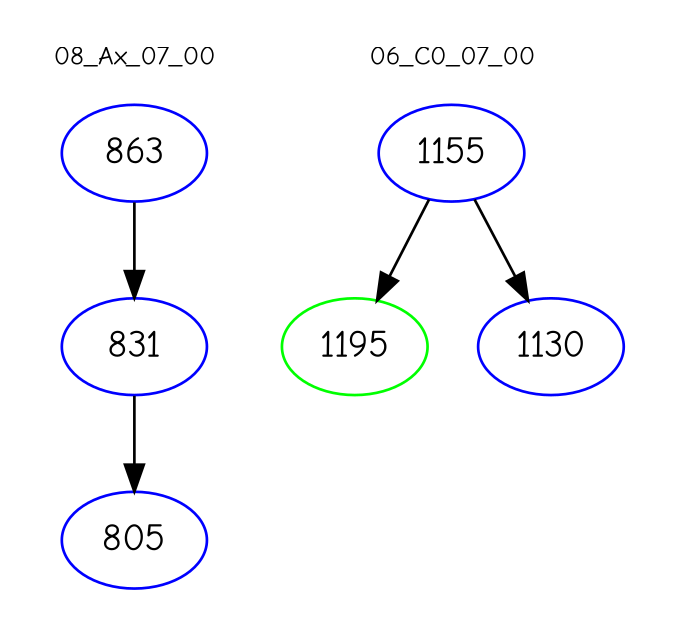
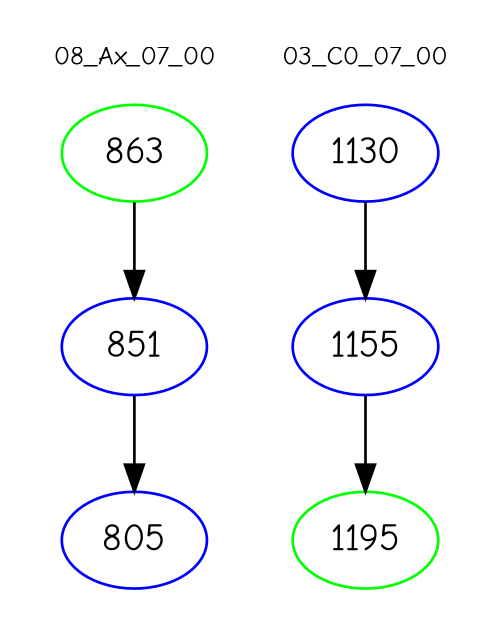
cluster "06_C0_07_00": label "06_C0_07_00" -> "03_C0_07_00"
node "863": color blue -> green
edge "1155" -> "1130": reversed
node "831": label "831" -> "851"
